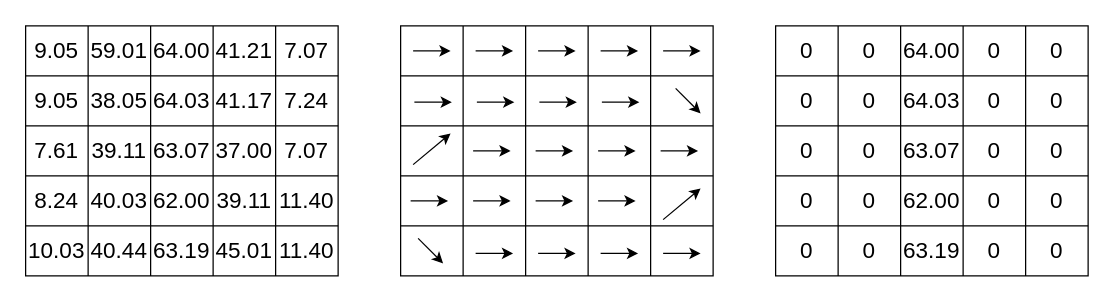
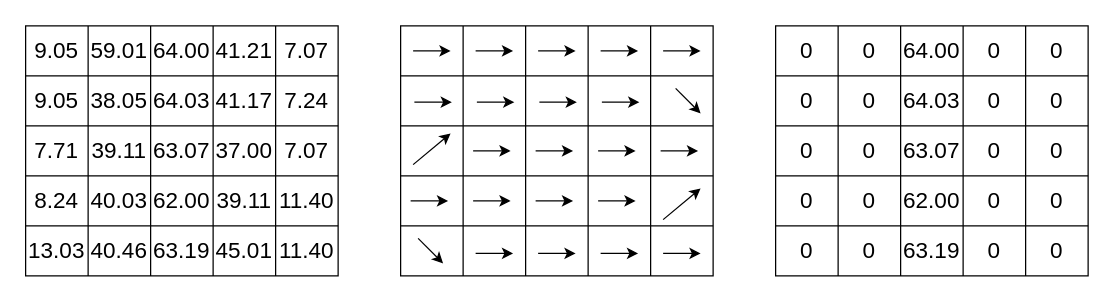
node "7.61": label "7.61" -> "7.71"
node "10.03": label "10.03" -> "13.03"
node "40.44": label "40.44" -> "40.46"
